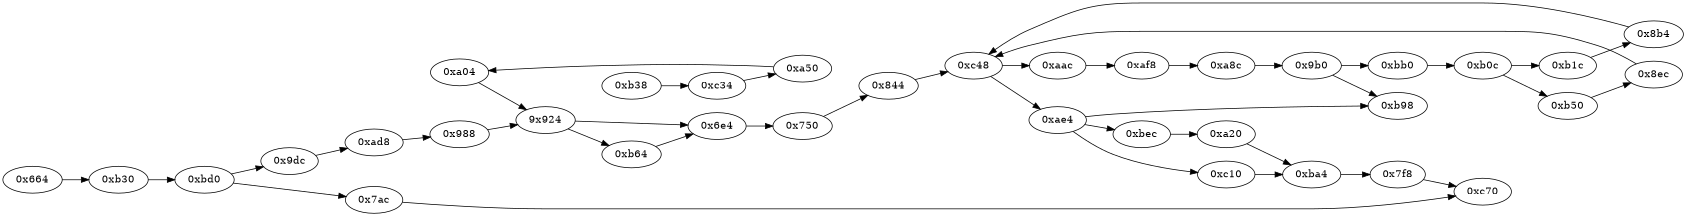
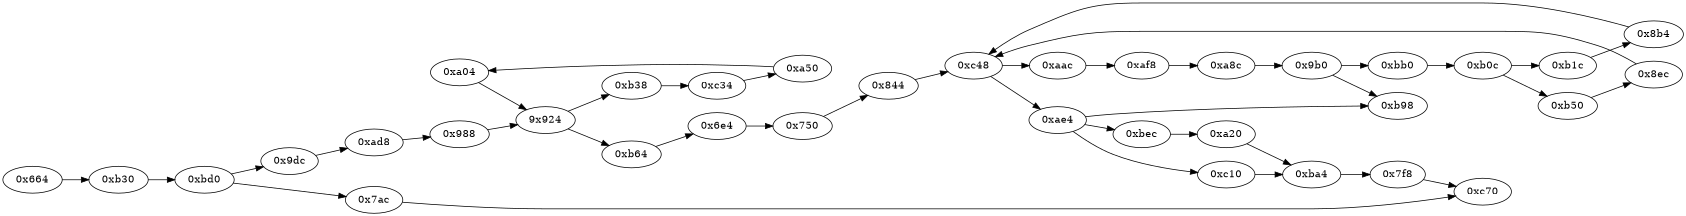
edge "9x924" -> "0x6e4": now "9x924" -> "0xb38"
